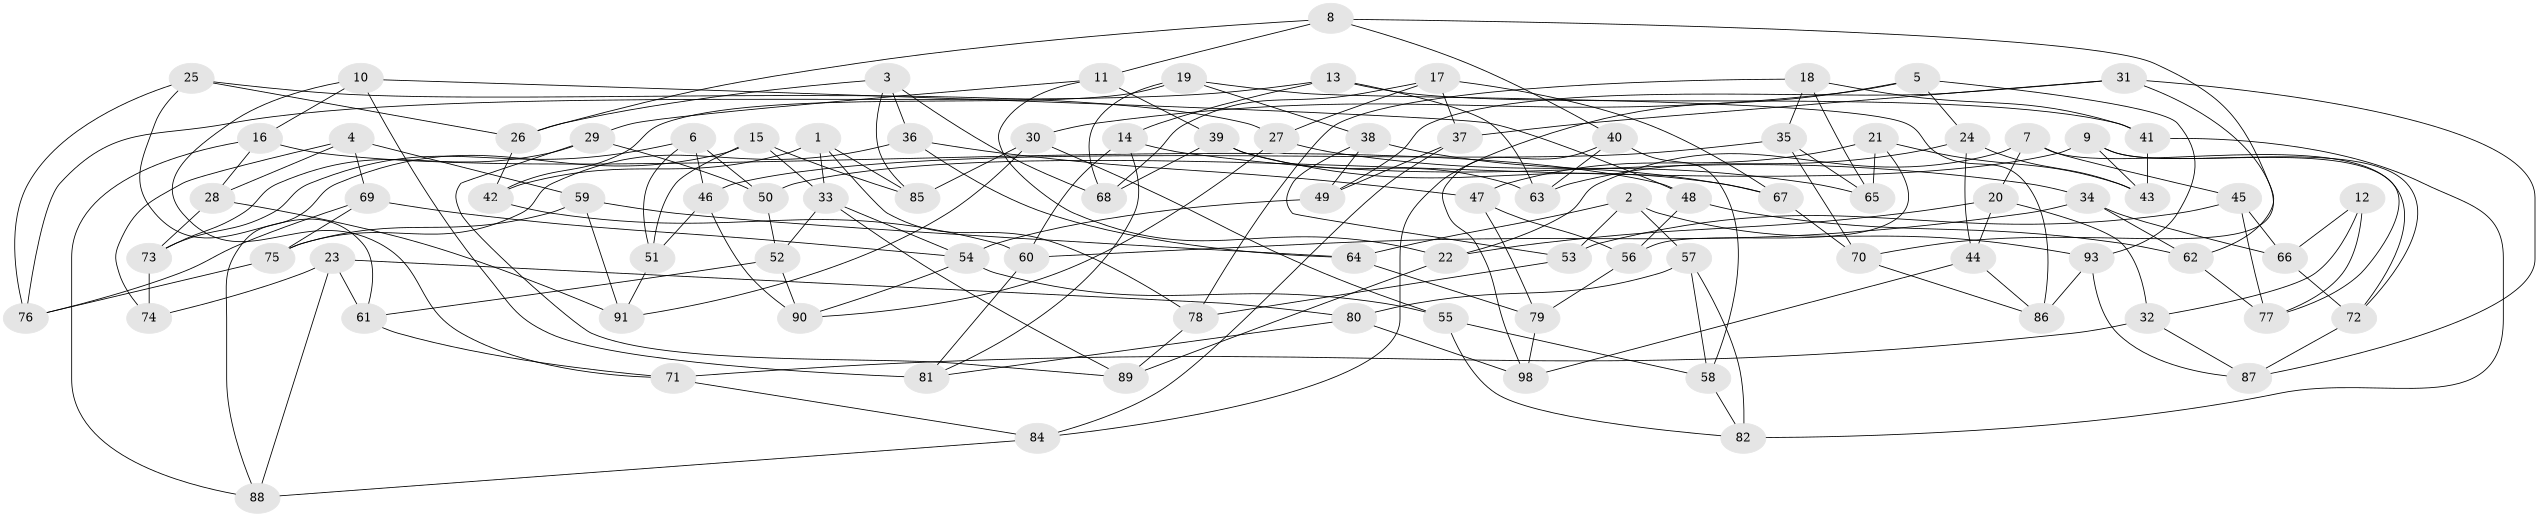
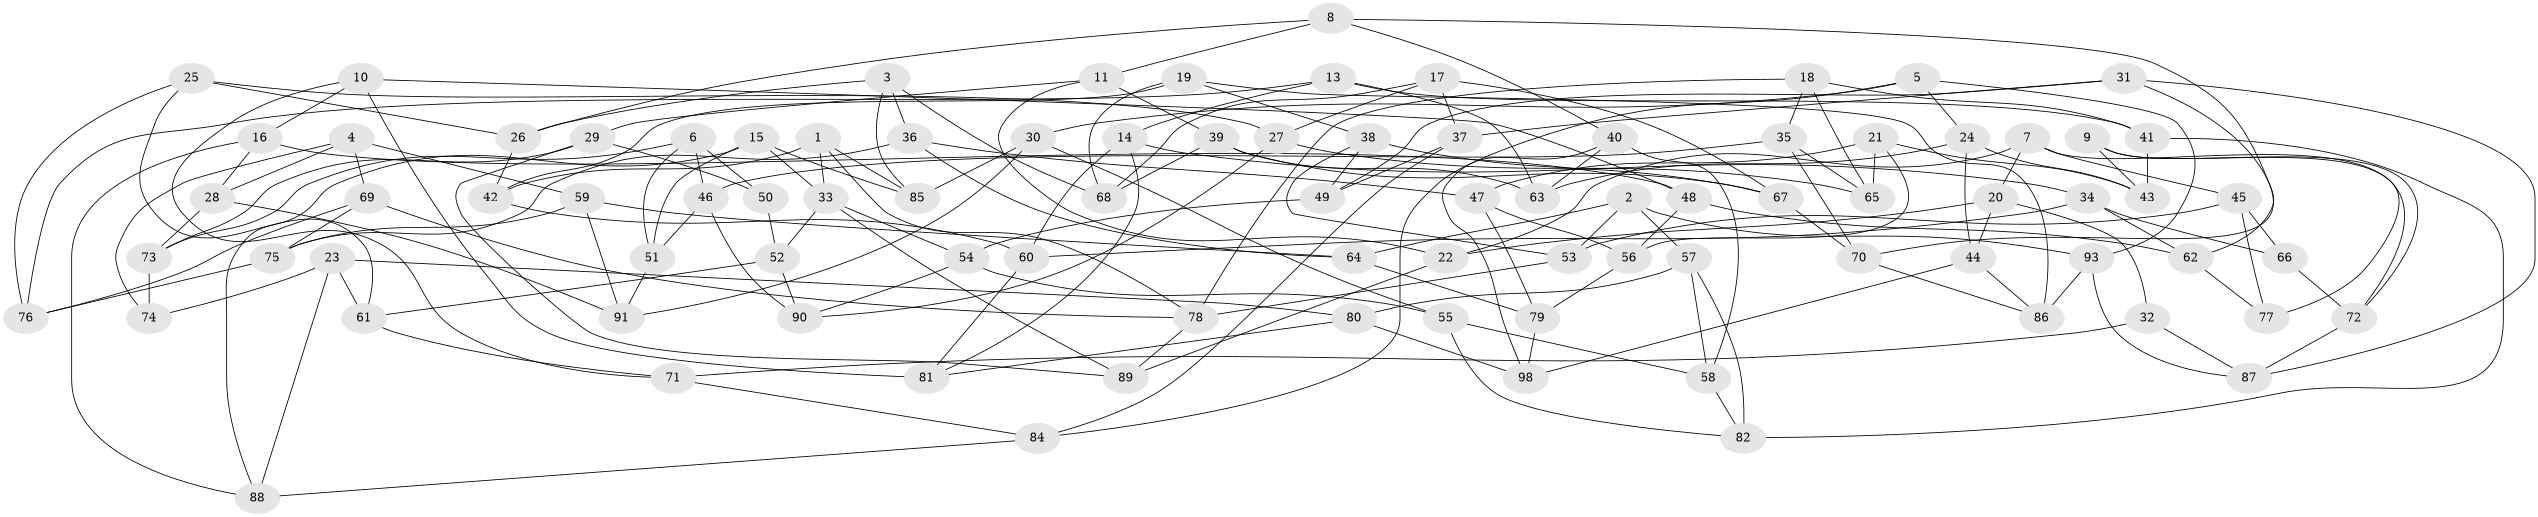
edge "9" -- "50": removed
node "12": removed
edge "69" -- "54": now "69" -- "78"
